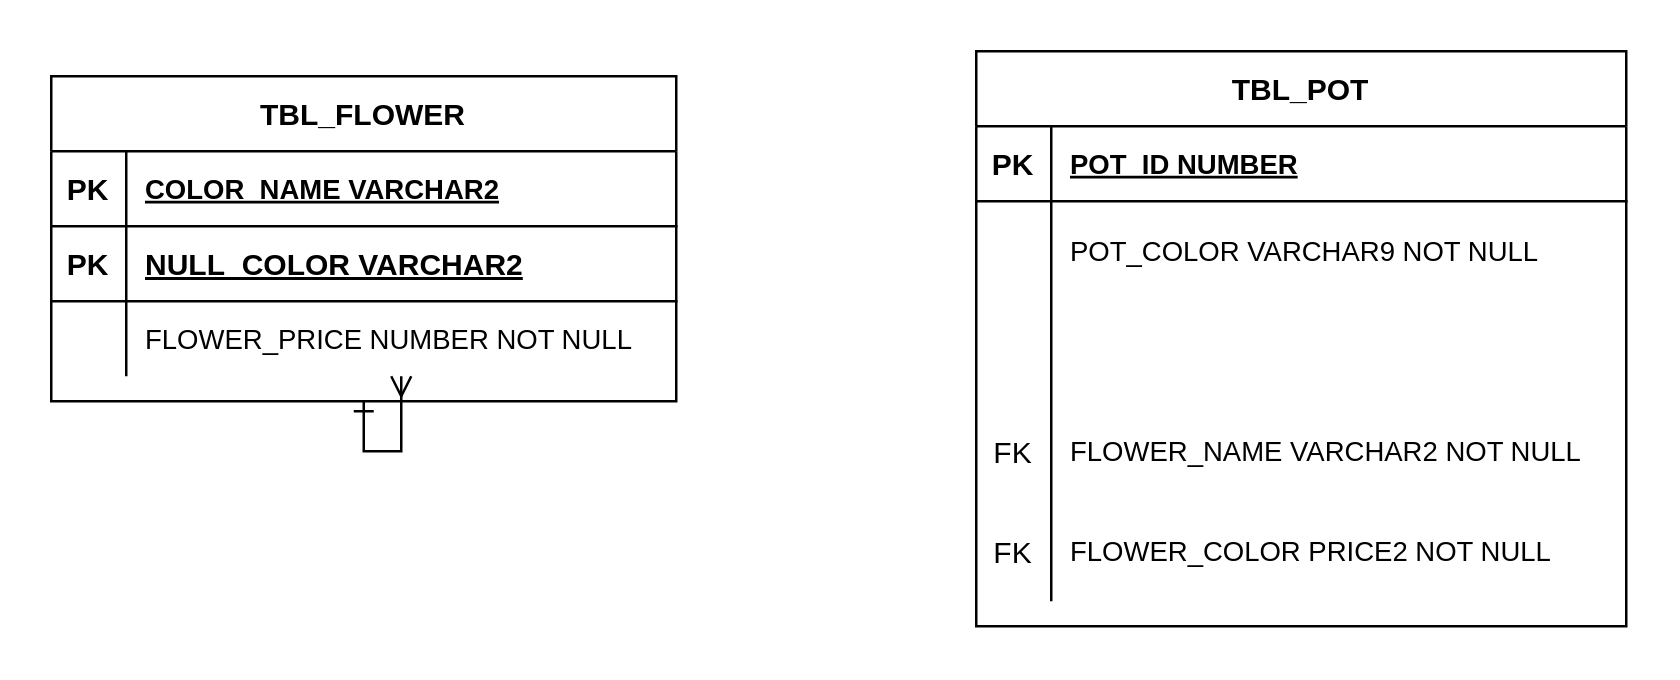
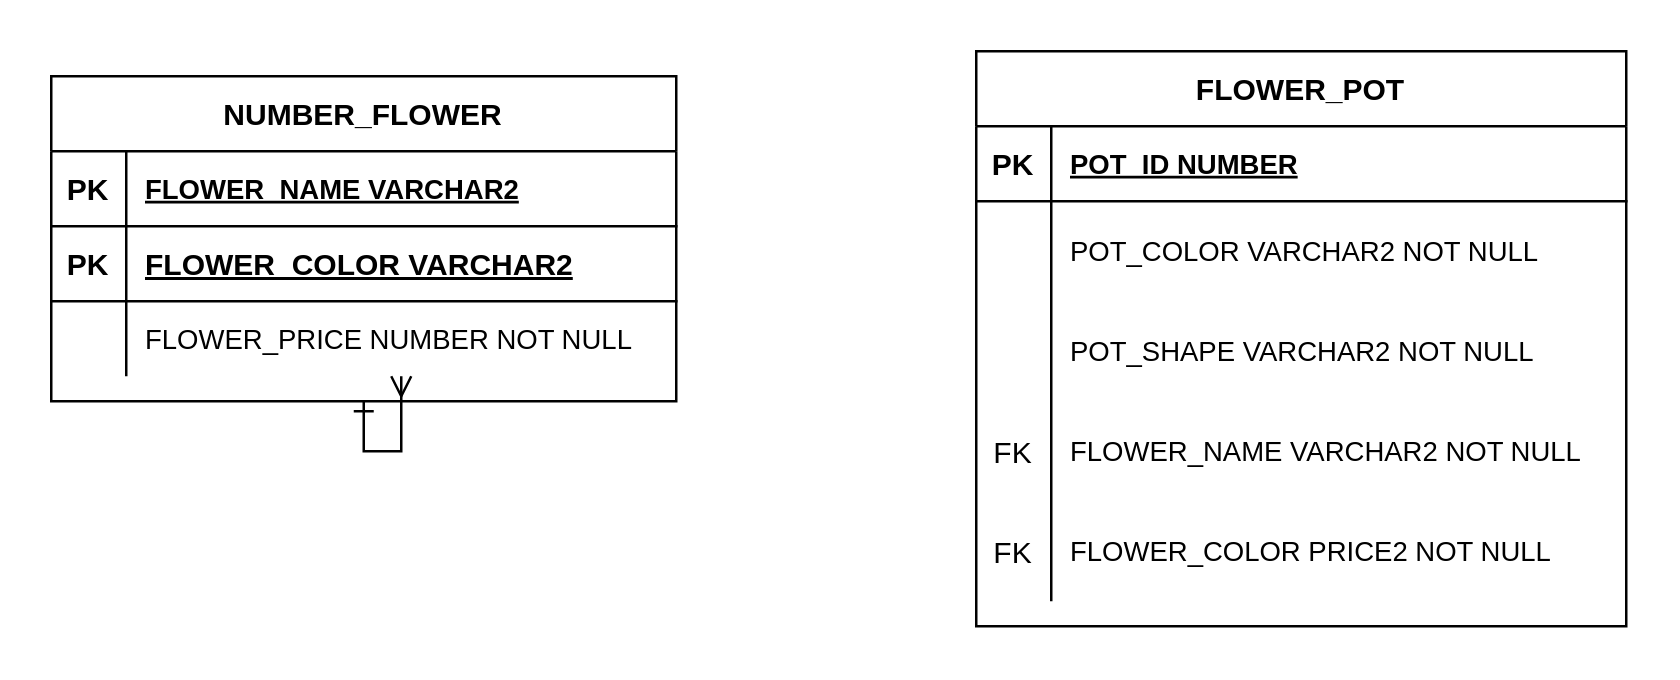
node "TBL_POT": label "TBL_POT" -> "FLOWER_POT"
node "TBL_FLOWER": label "TBL_FLOWER" -> "NUMBER_FLOWER"
node "COLOR_NAME VARCHAR2": label "COLOR_NAME VARCHAR2" -> "FLOWER_NAME VARCHAR2"
node "POT_COLOR VARCHAR9 NOT NULL": label "POT_COLOR VARCHAR9 NOT NULL" -> "POT_COLOR VARCHAR2 NOT NULL"
node "NULL_COLOR VARCHAR2": label "NULL_COLOR VARCHAR2" -> "FLOWER_COLOR VARCHAR2"
node "POT_SHAPE VARCHAR2 NOT NULL": added
